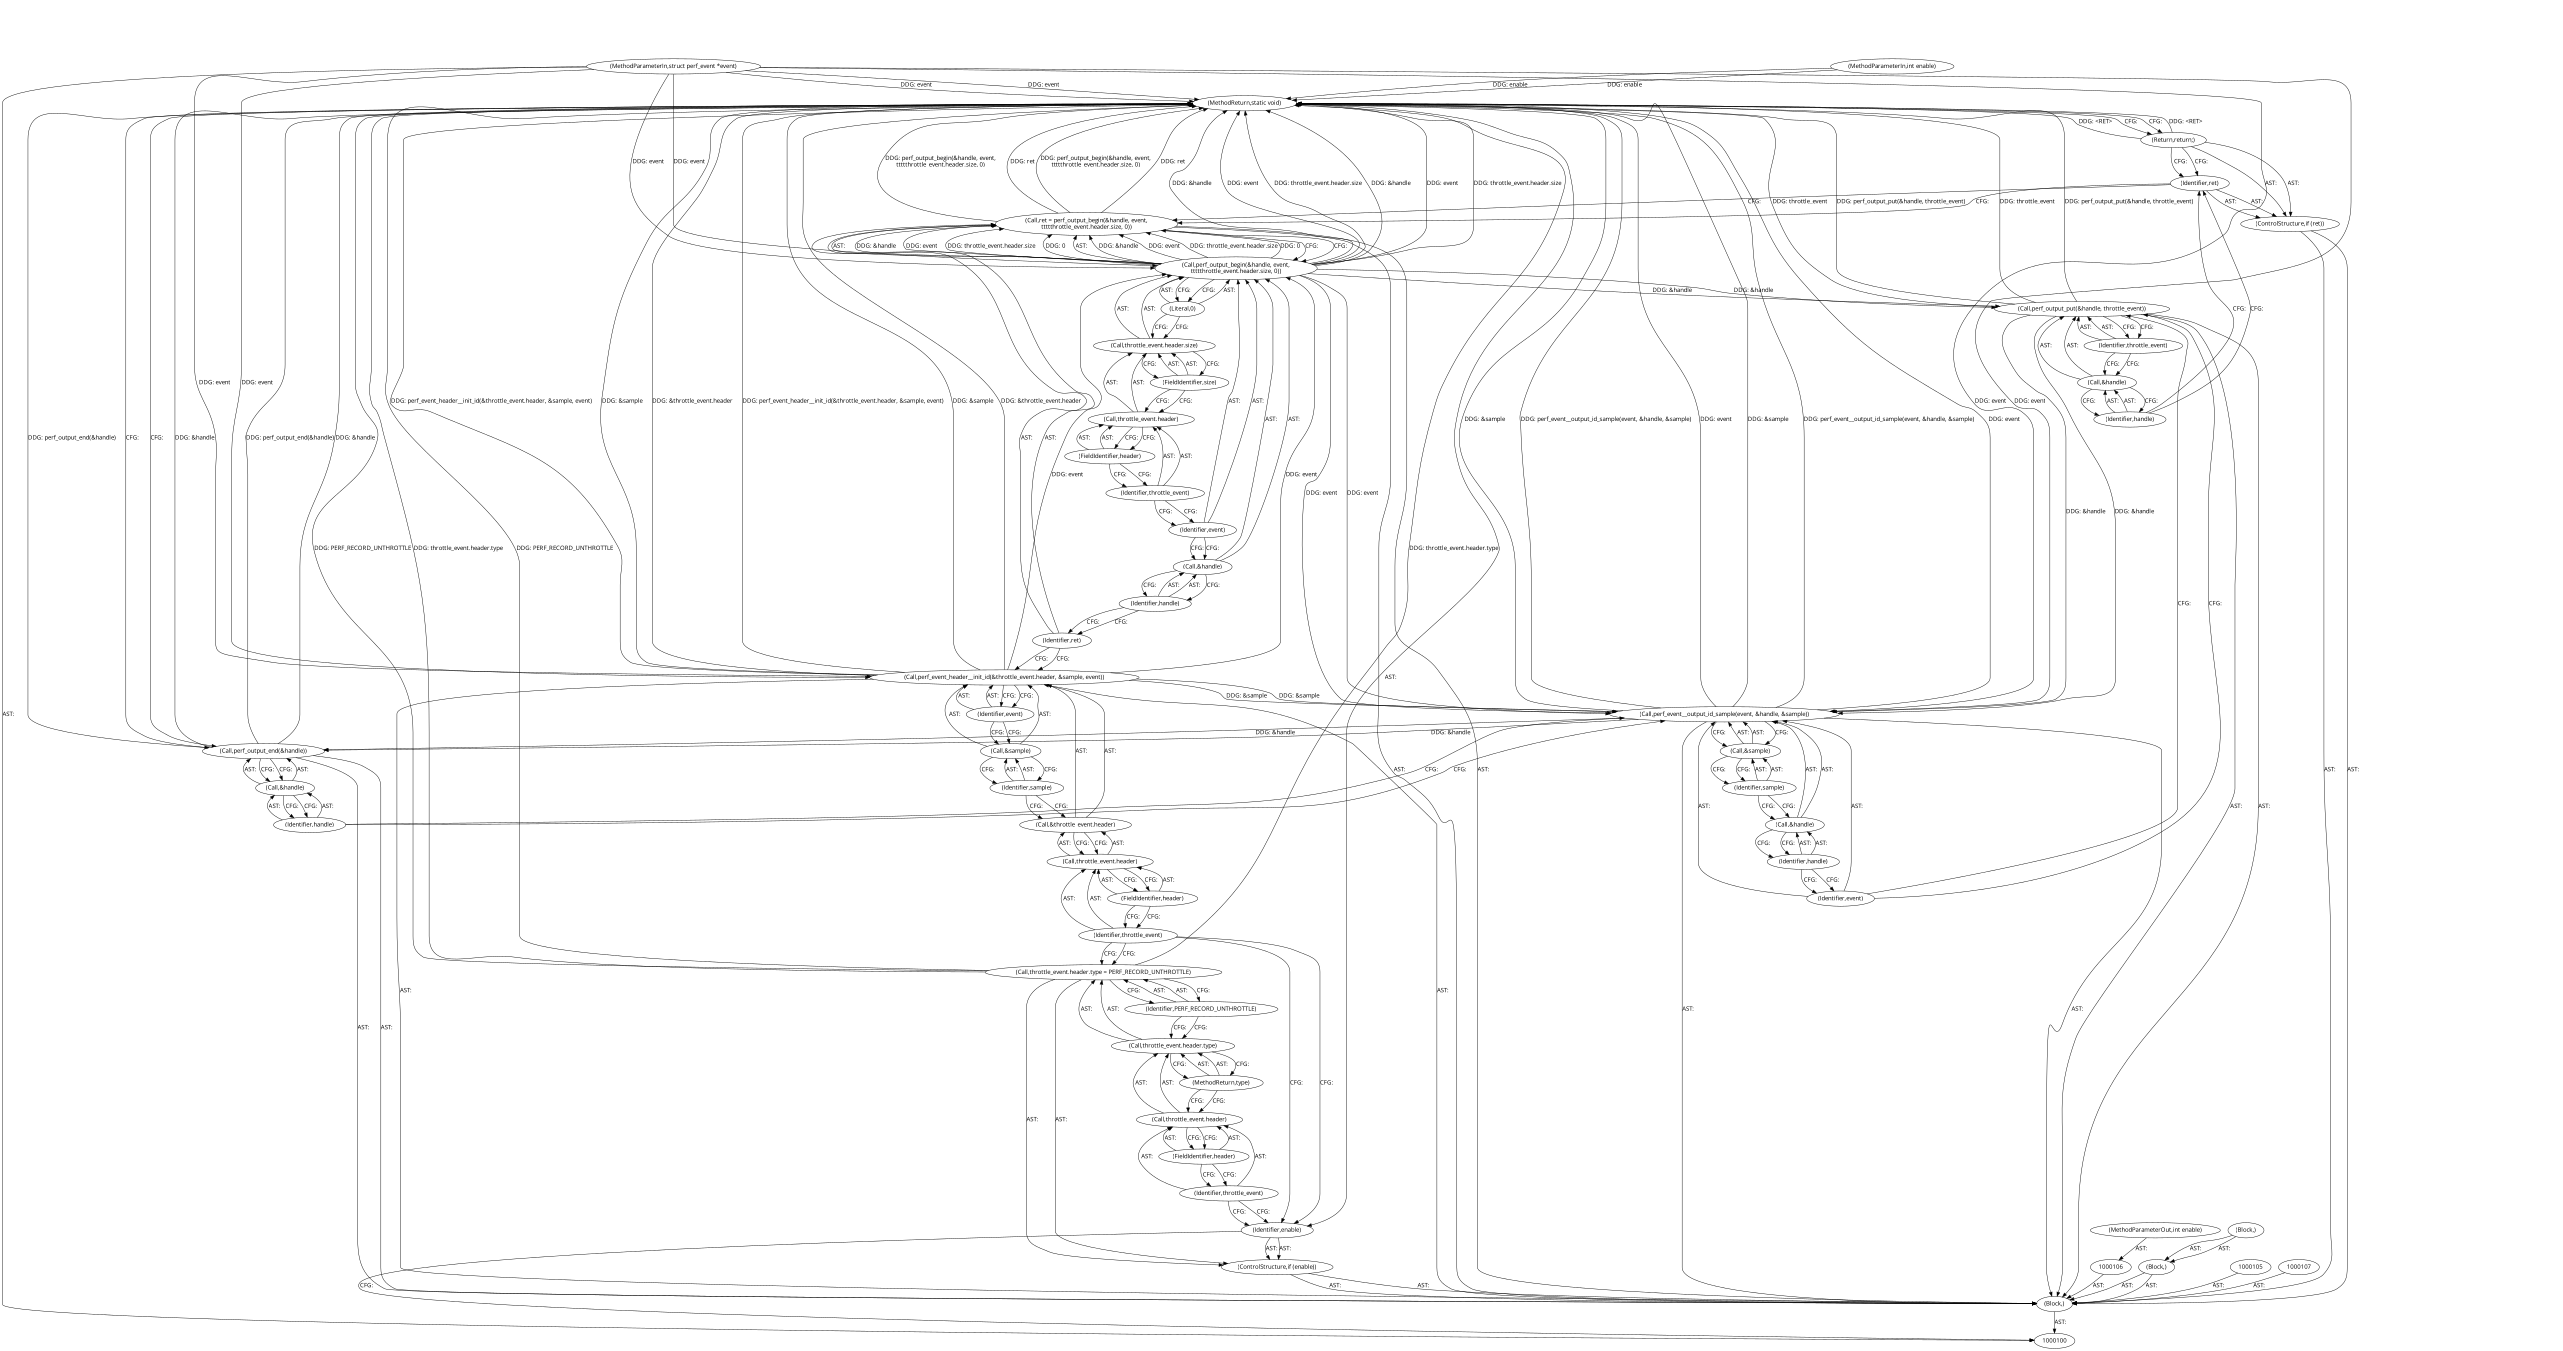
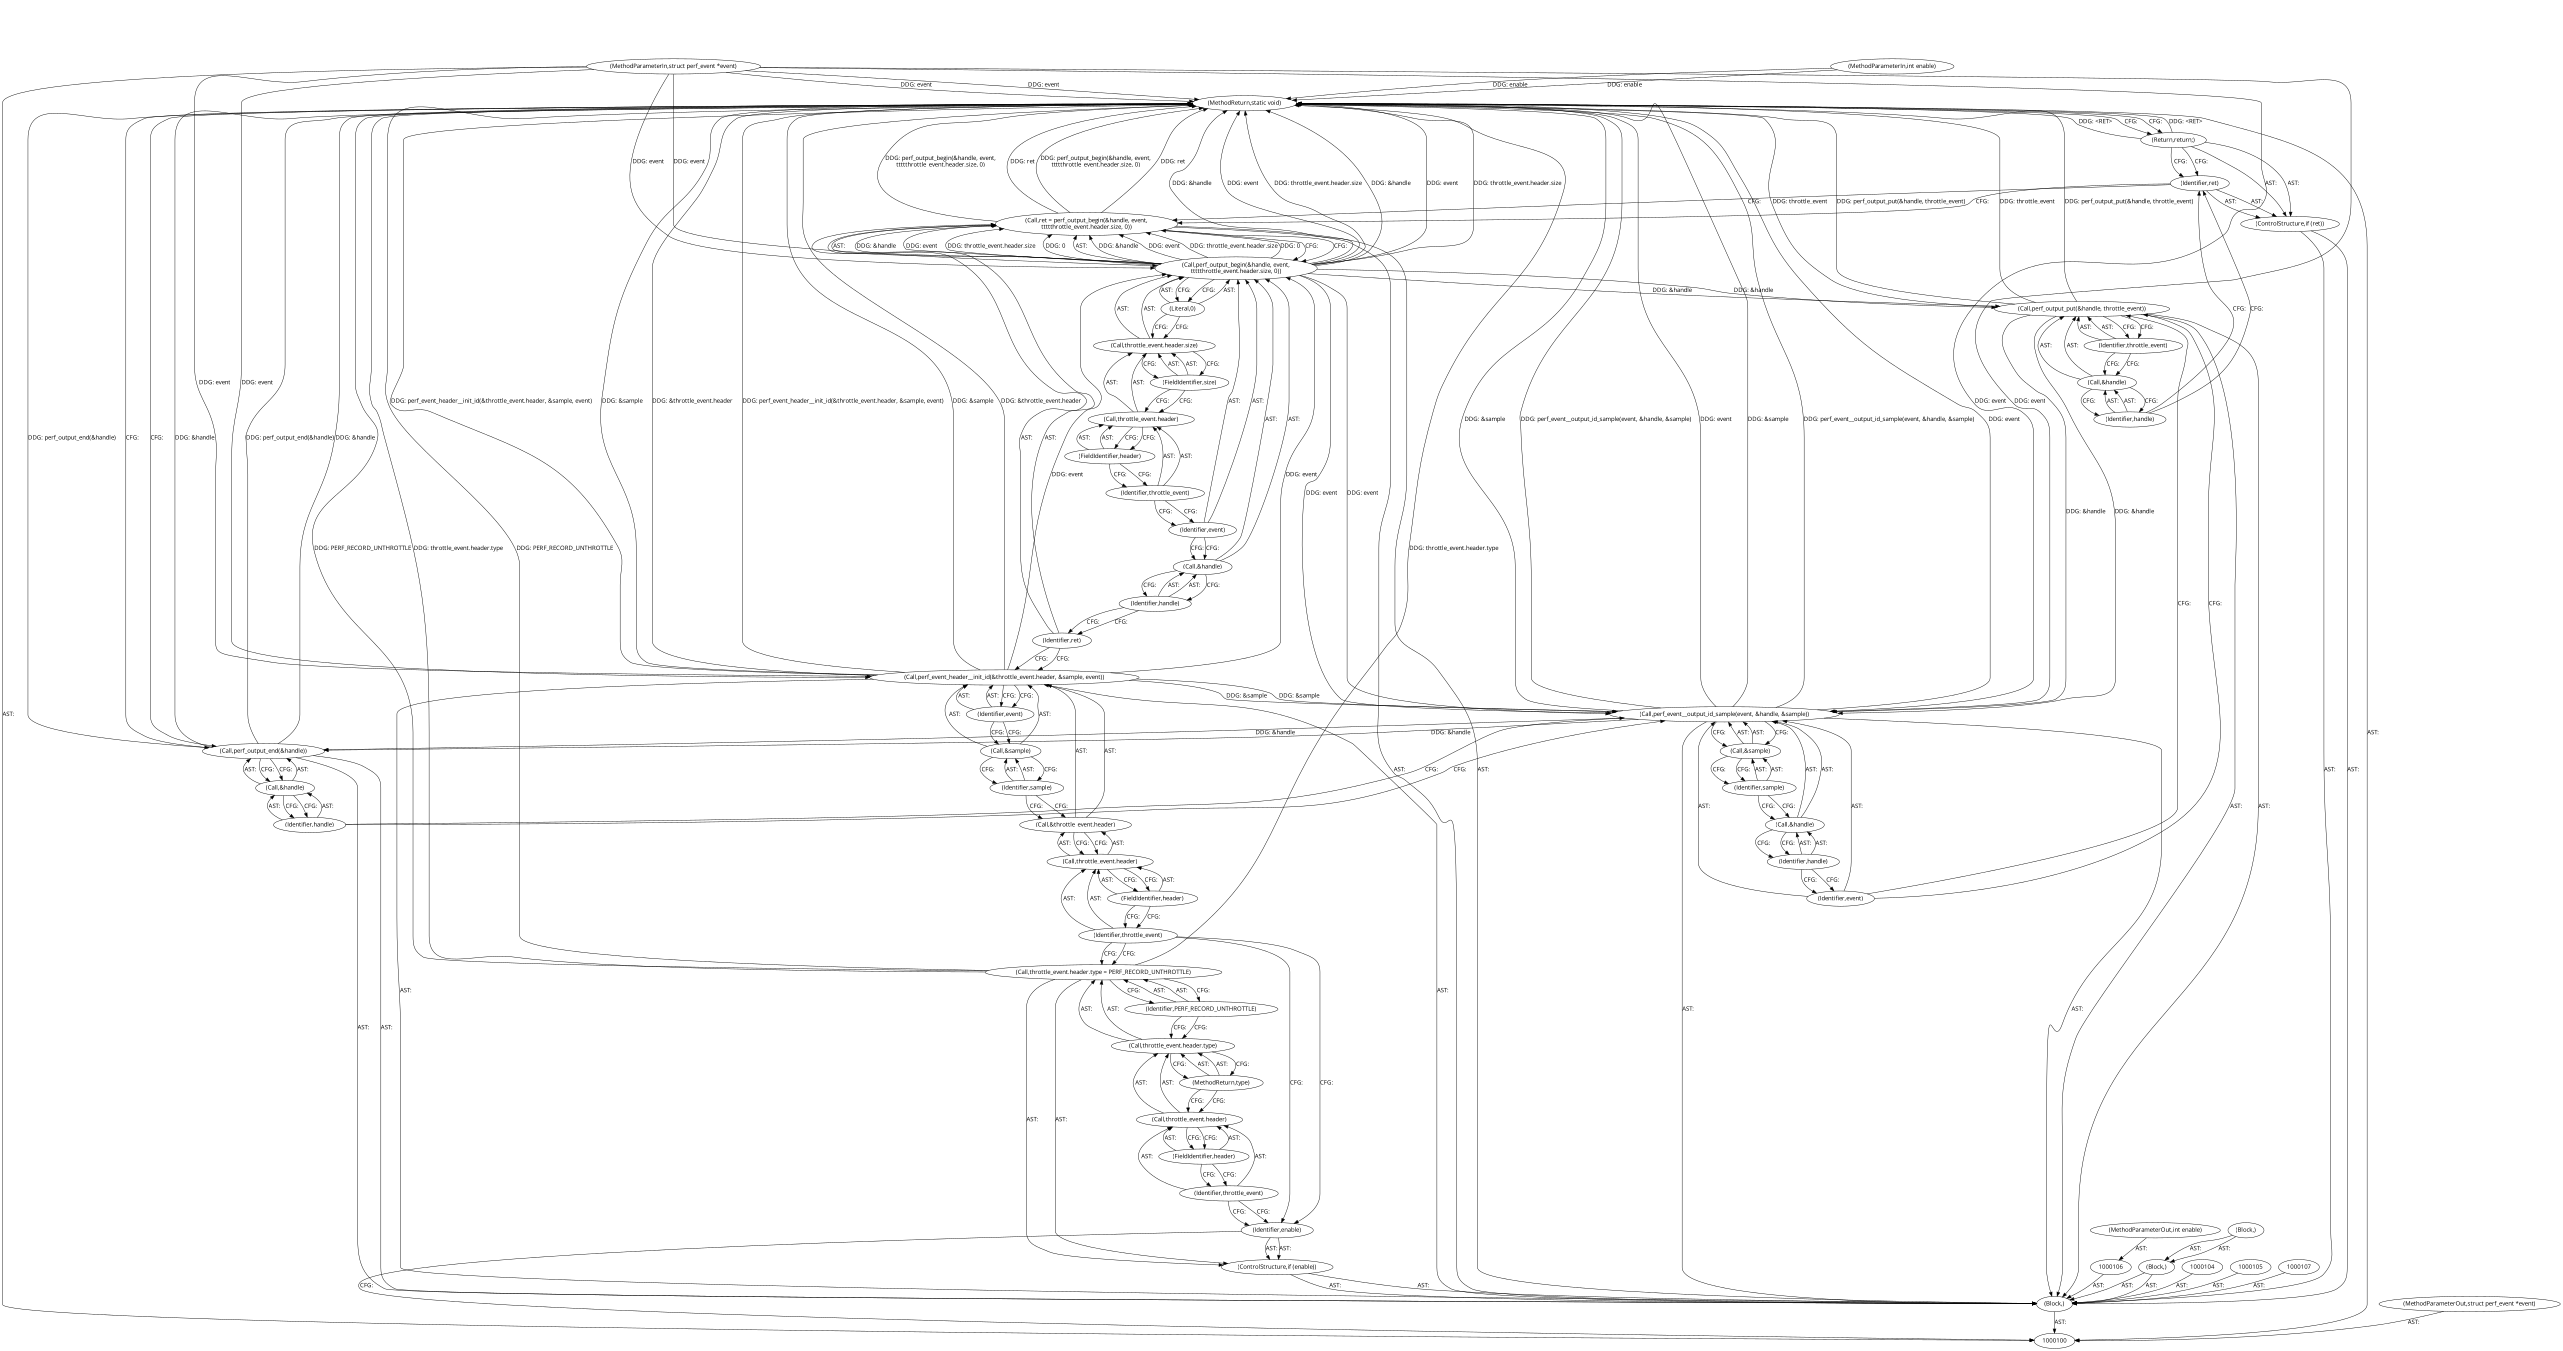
edge "(MethodReturn,static void)" -> "(Identifier,enable)": now "(MethodReturn,static void)" -> "1000100"
node "1000104": added
node "(MethodParameterOut,struct perf_event *event)": added
